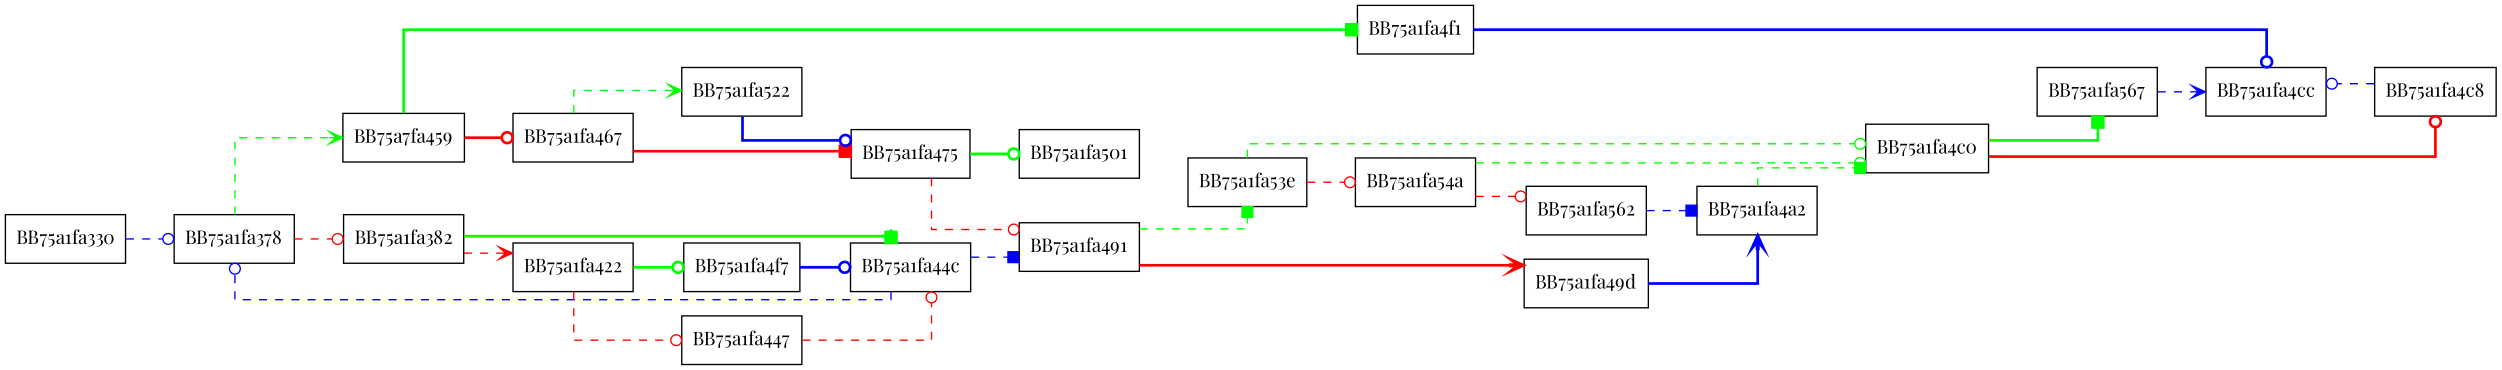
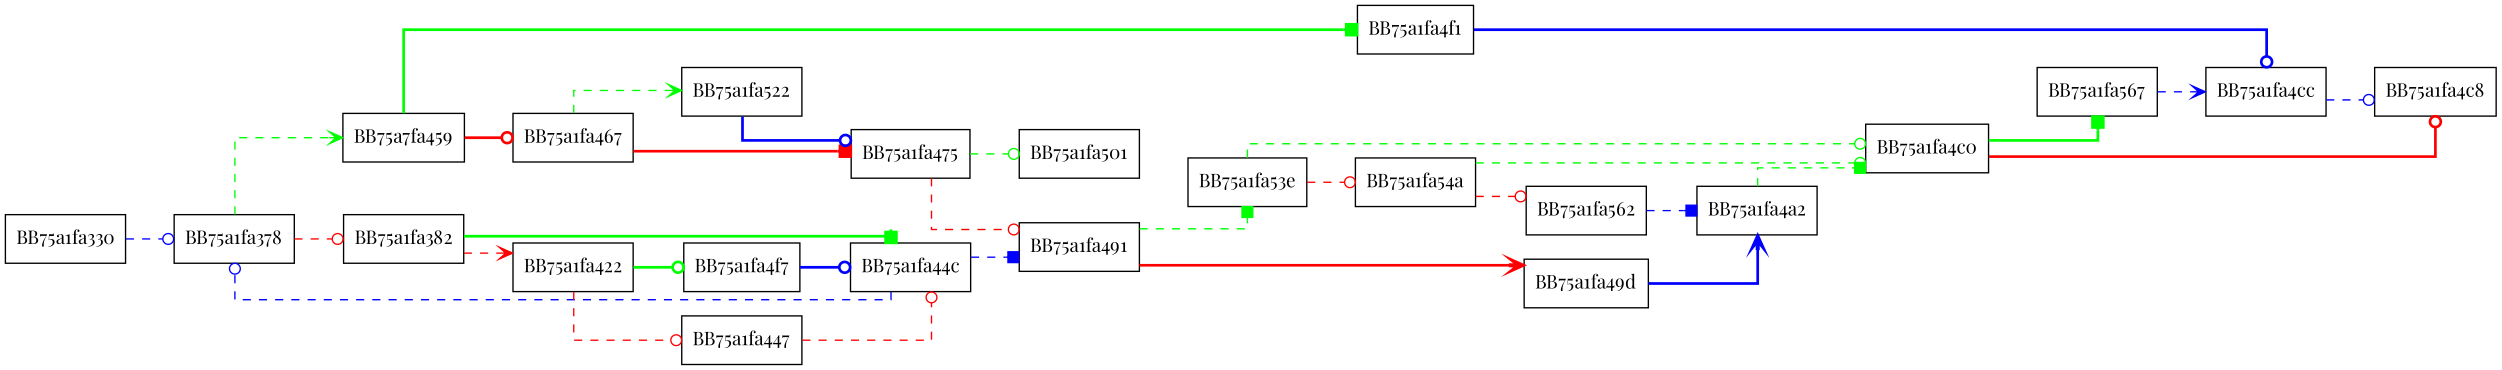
edge "BB75a1fa4c8" -> "BB75a1fa4cc": reversed
edge "BB75a1fa475" -> "BB75a1fa501": style bold -> dashed
